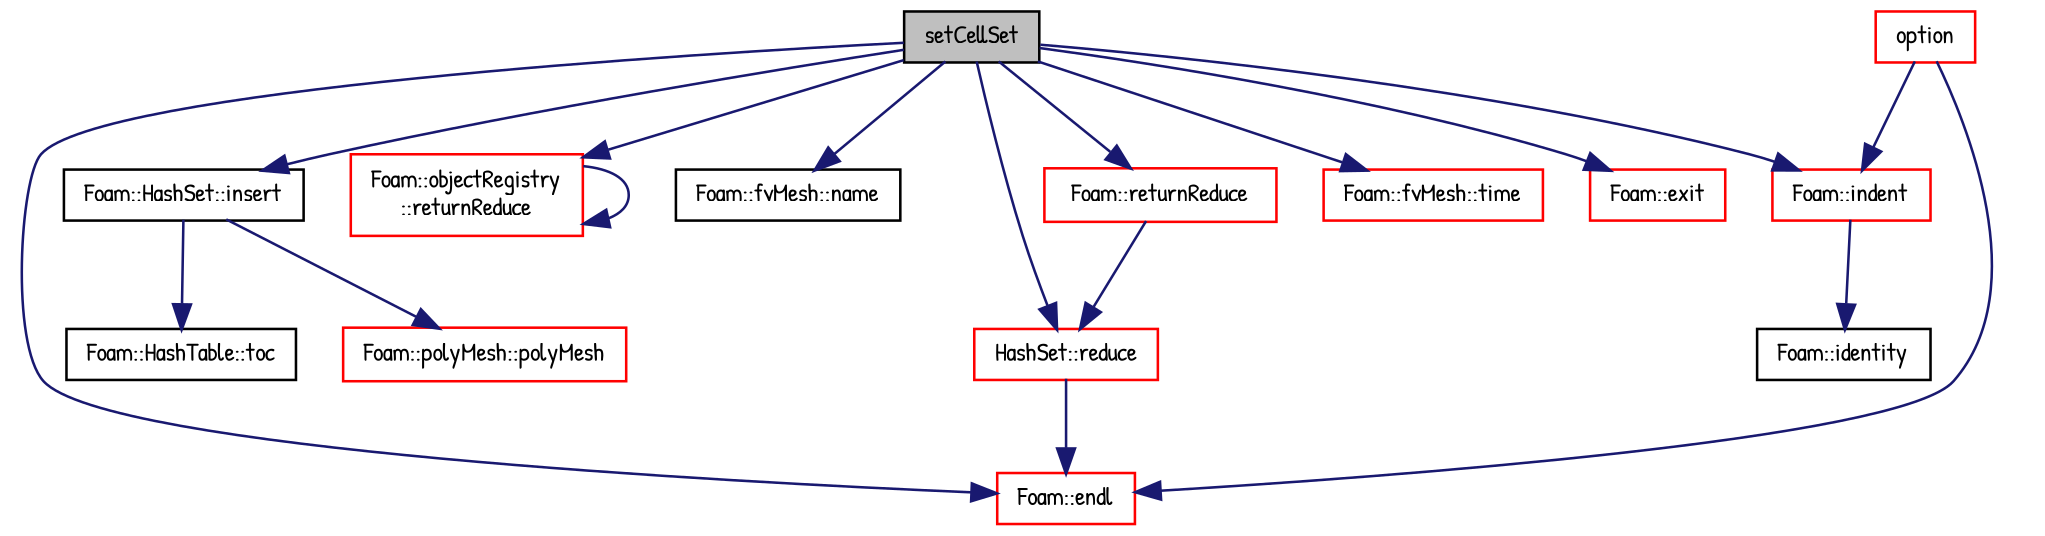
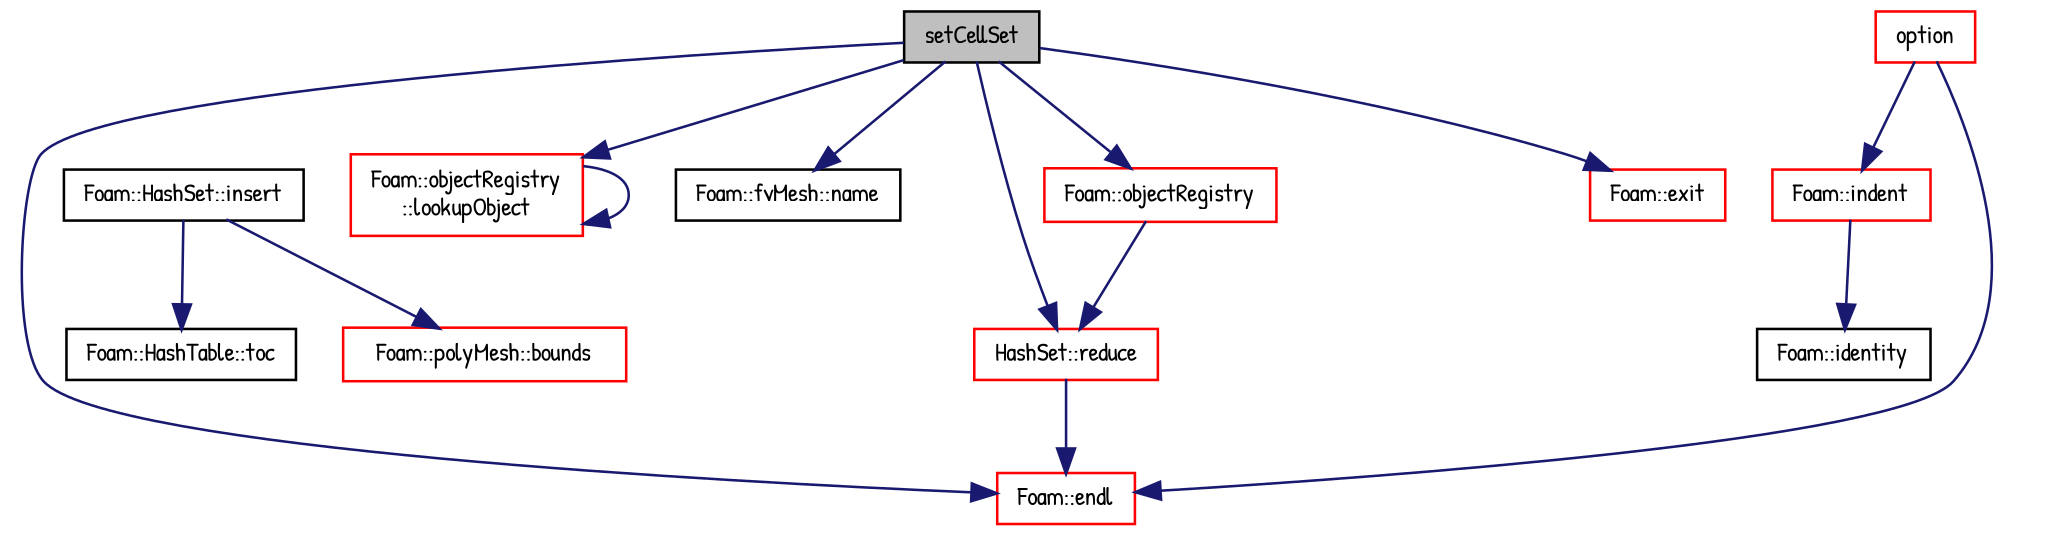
edge "setCellSet" -> "Foam::indent": removed
edge "setCellSet" -> "Foam::HashSet::insert": removed
node "Foam::objectRegistry ::returnReduce": label "Foam::objectRegistry ::returnReduce" -> "Foam::objectRegistry ::lookupObject"
node "Foam::returnReduce": label "Foam::returnReduce" -> "Foam::objectRegistry"
node "Foam::fvMesh::time": removed
node "Foam::polyMesh::polyMesh": label "Foam::polyMesh::polyMesh" -> "Foam::polyMesh::bounds"
